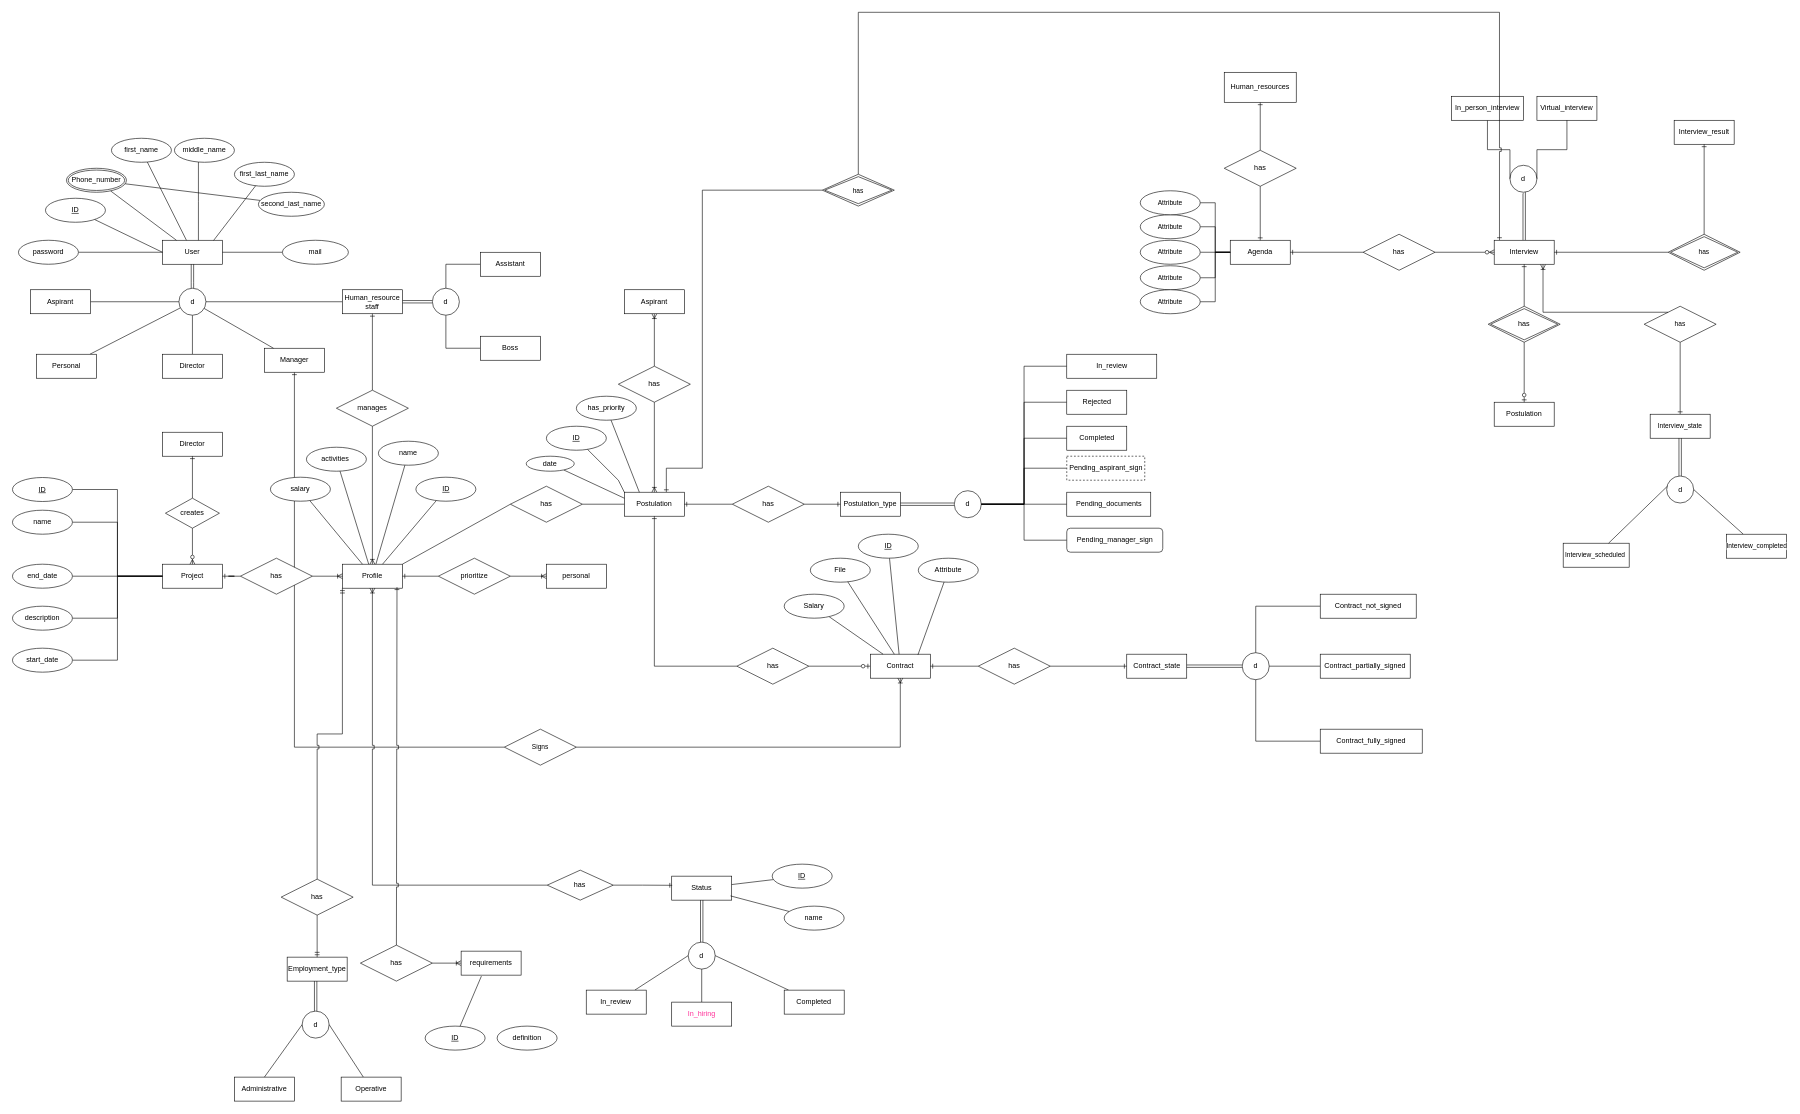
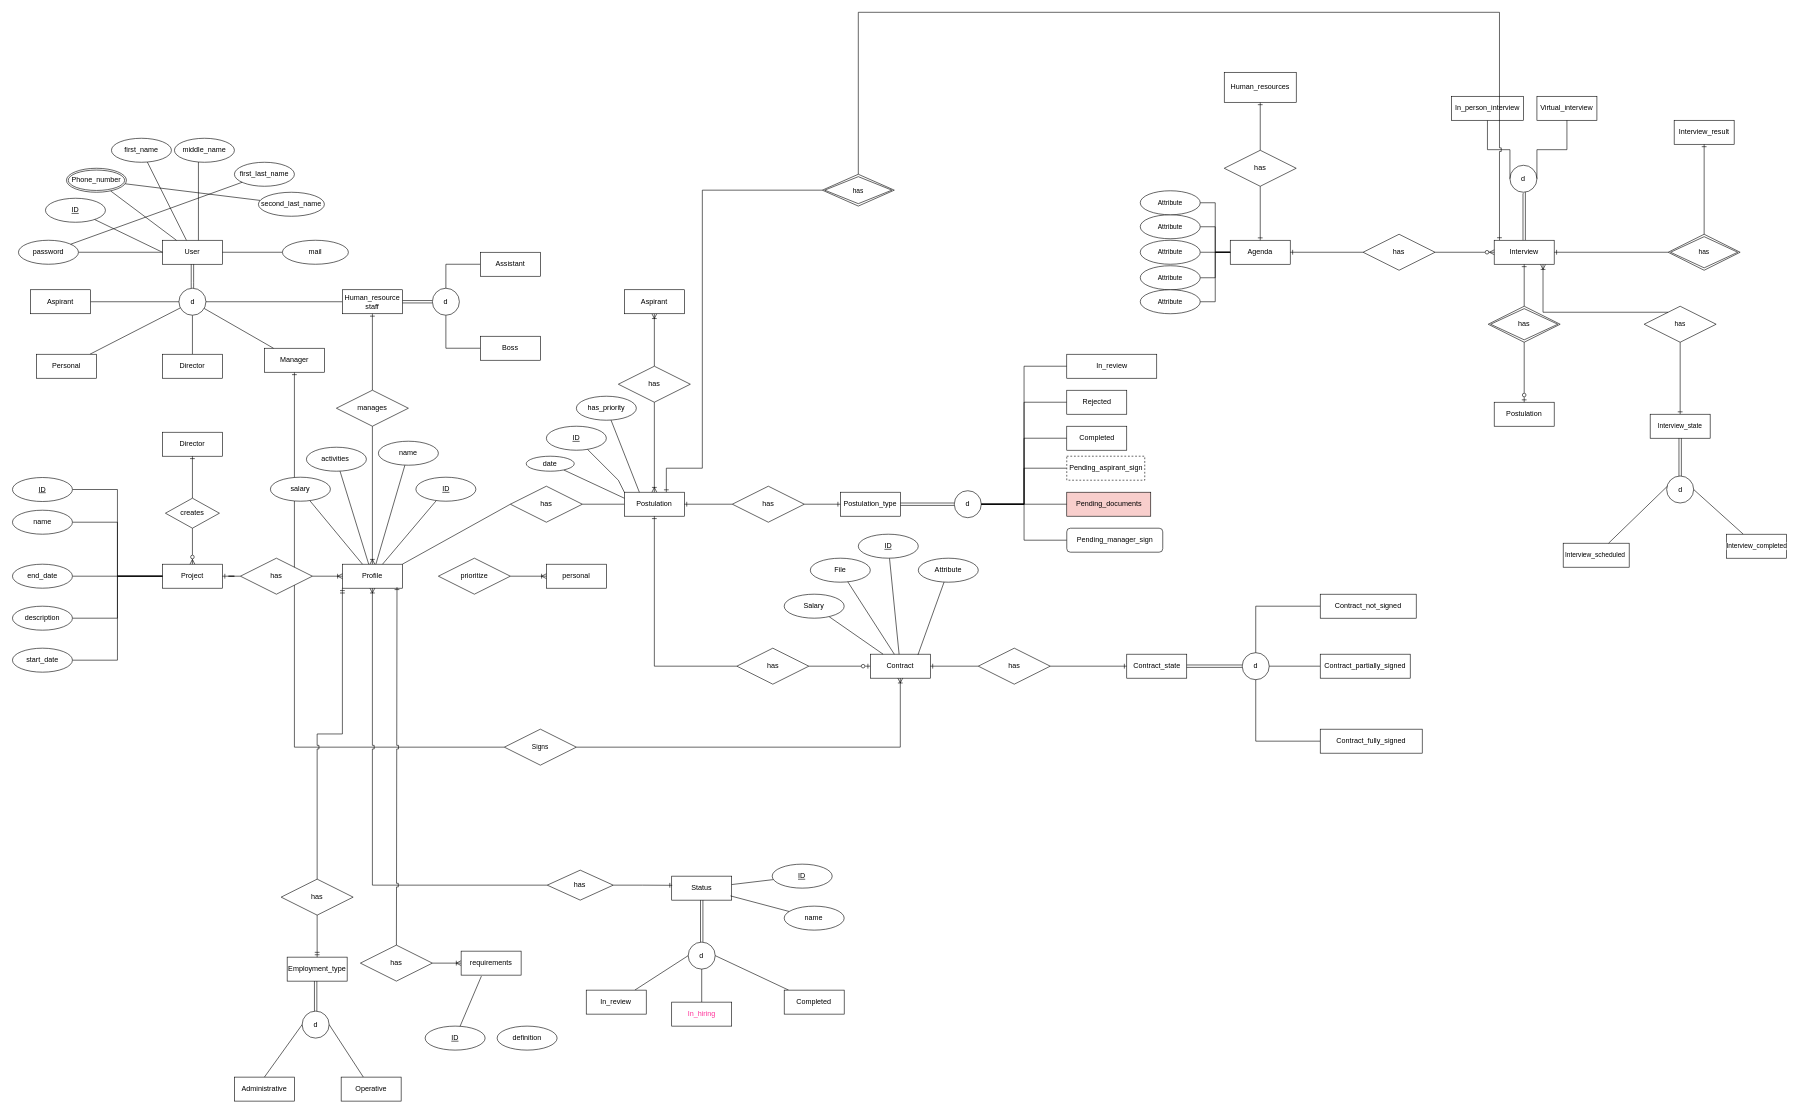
edge "first_last_name" -- "User": now "first_last_name" -- "password"
node "Pending_documents": fillcolor #ffffff -> #f8cecc
edge "prioritize" -> "Profile": removed
